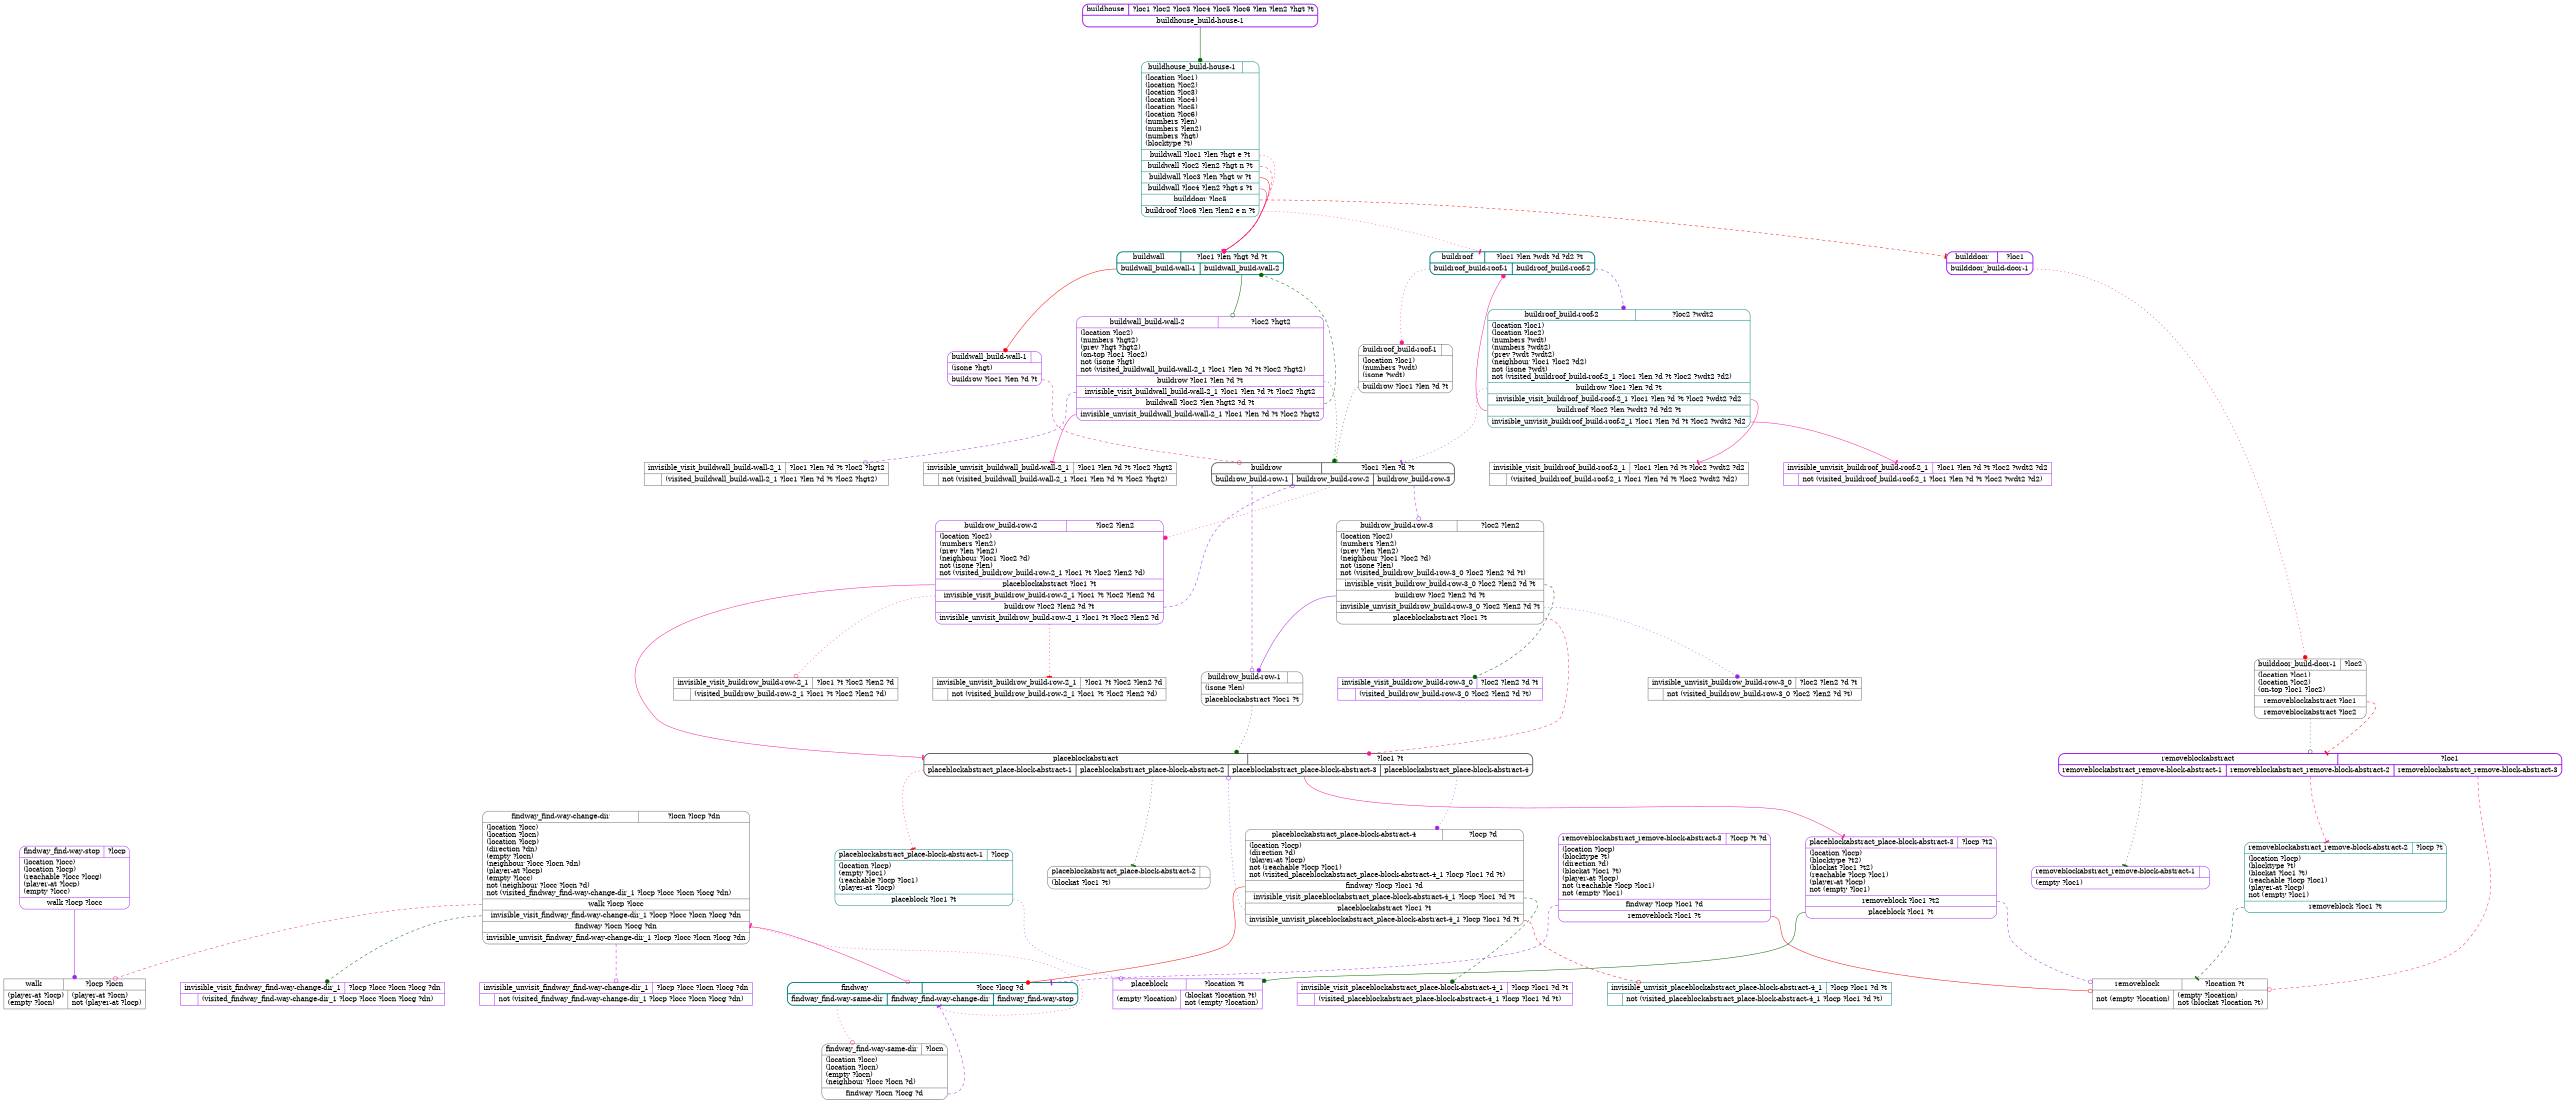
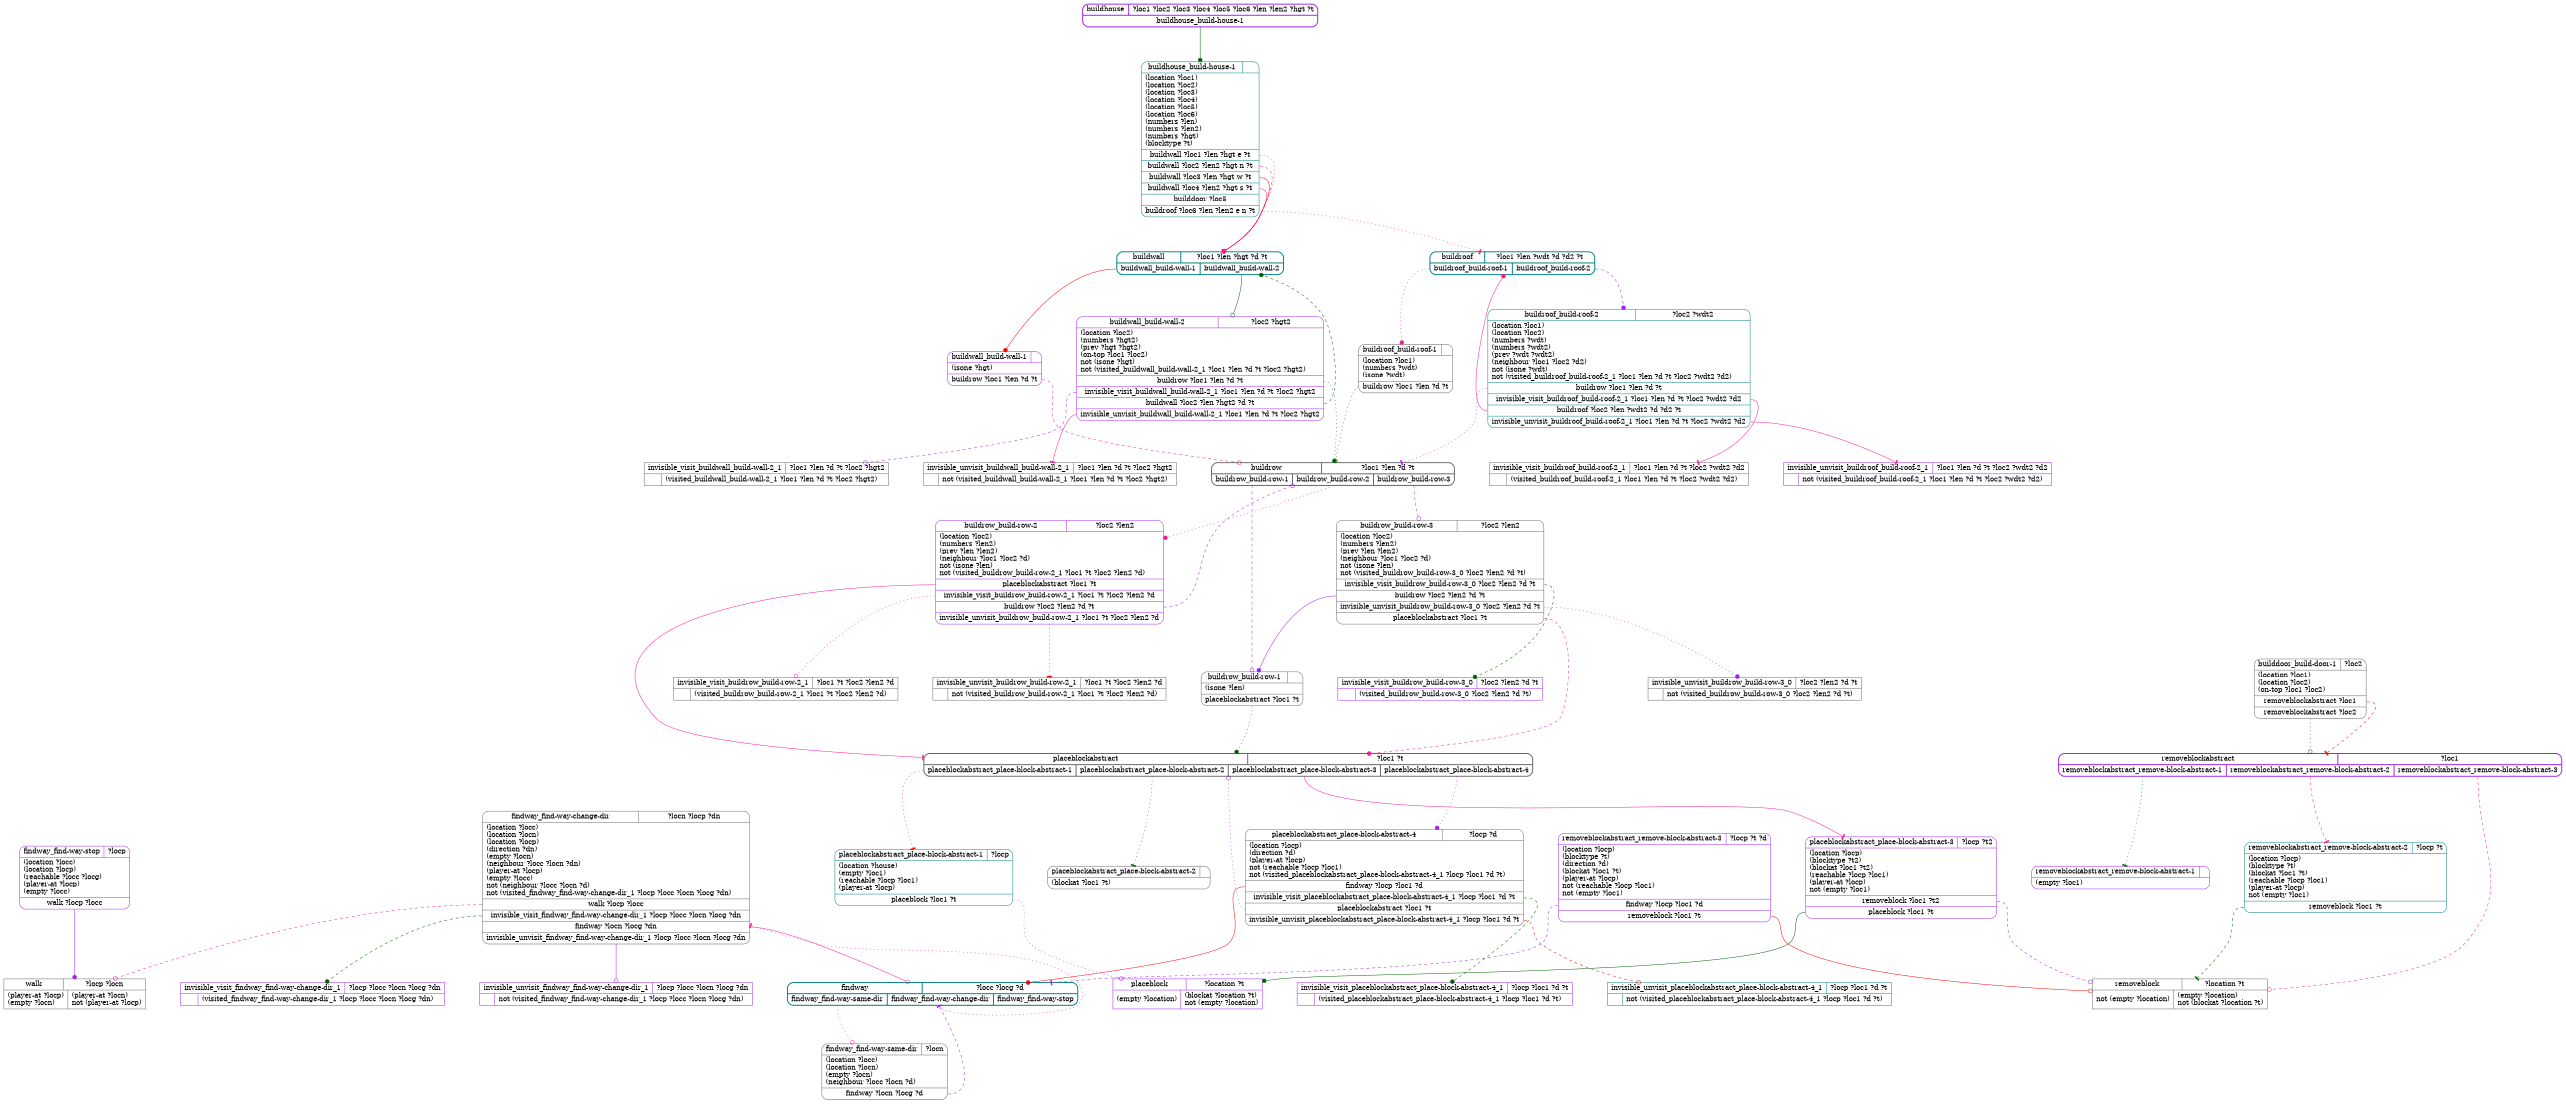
node "builddoor": removed
node "placeblockabstract_place-block-abstract-1": text "(location ?locp)" -> "(location ?house)"
edge "findway_find-way-change-dir" -> "invisible_unvisit_findway_find-way-change-dir_1": style dashed -> solid
